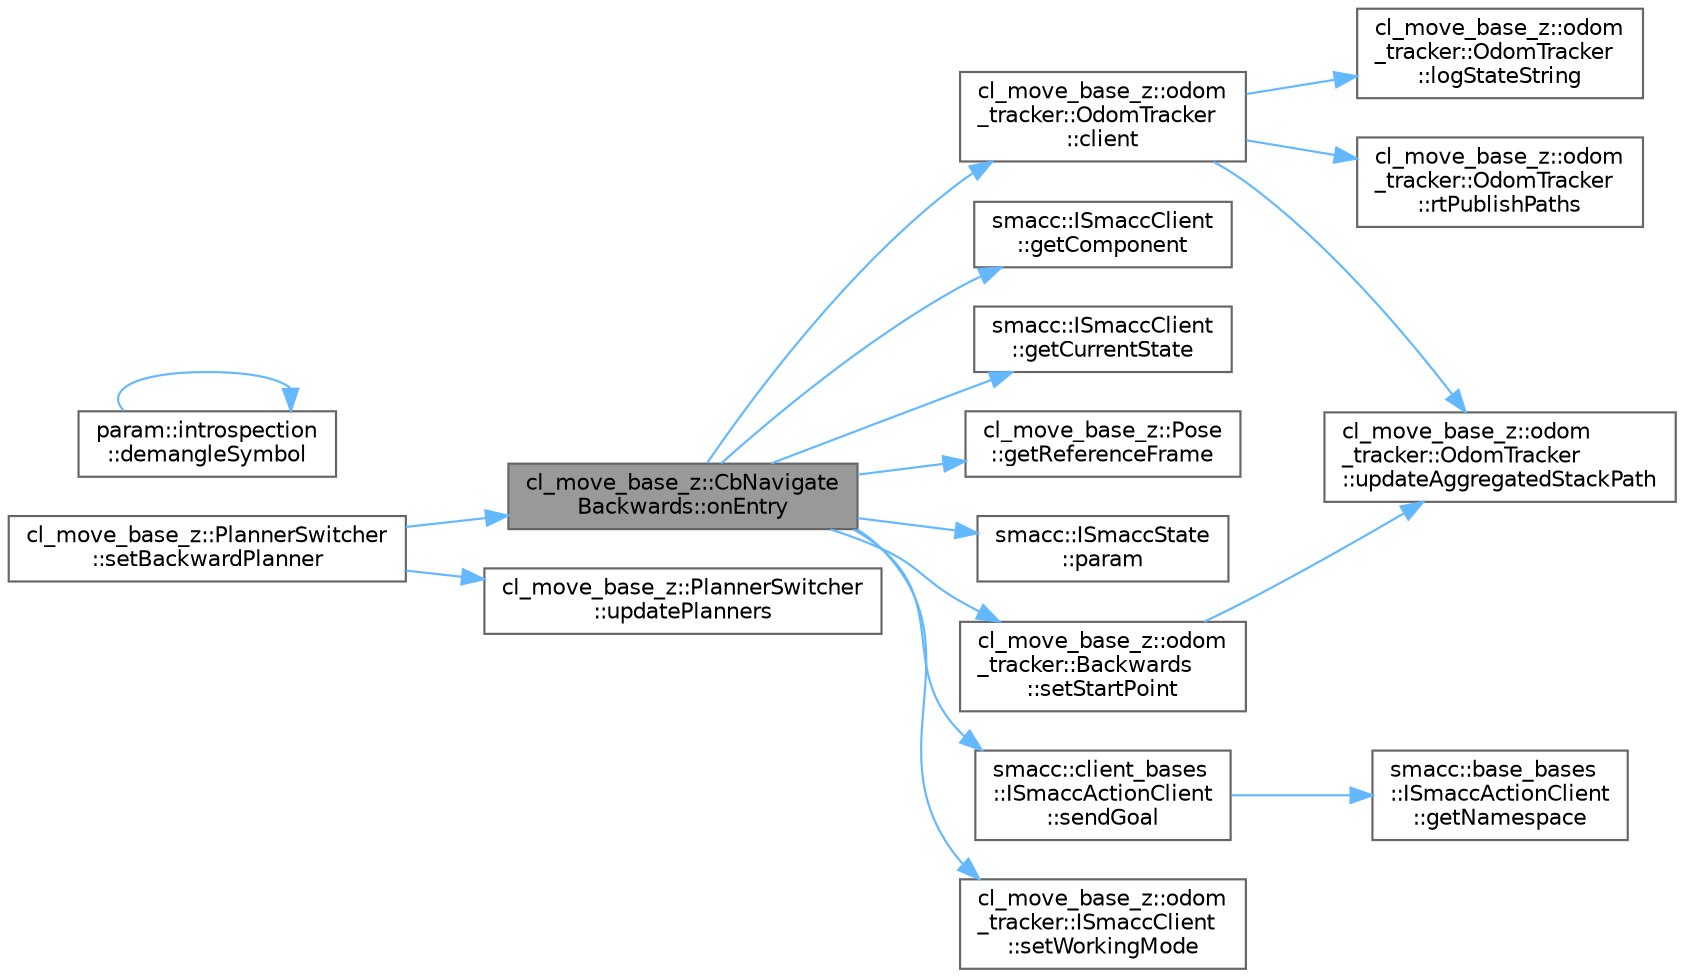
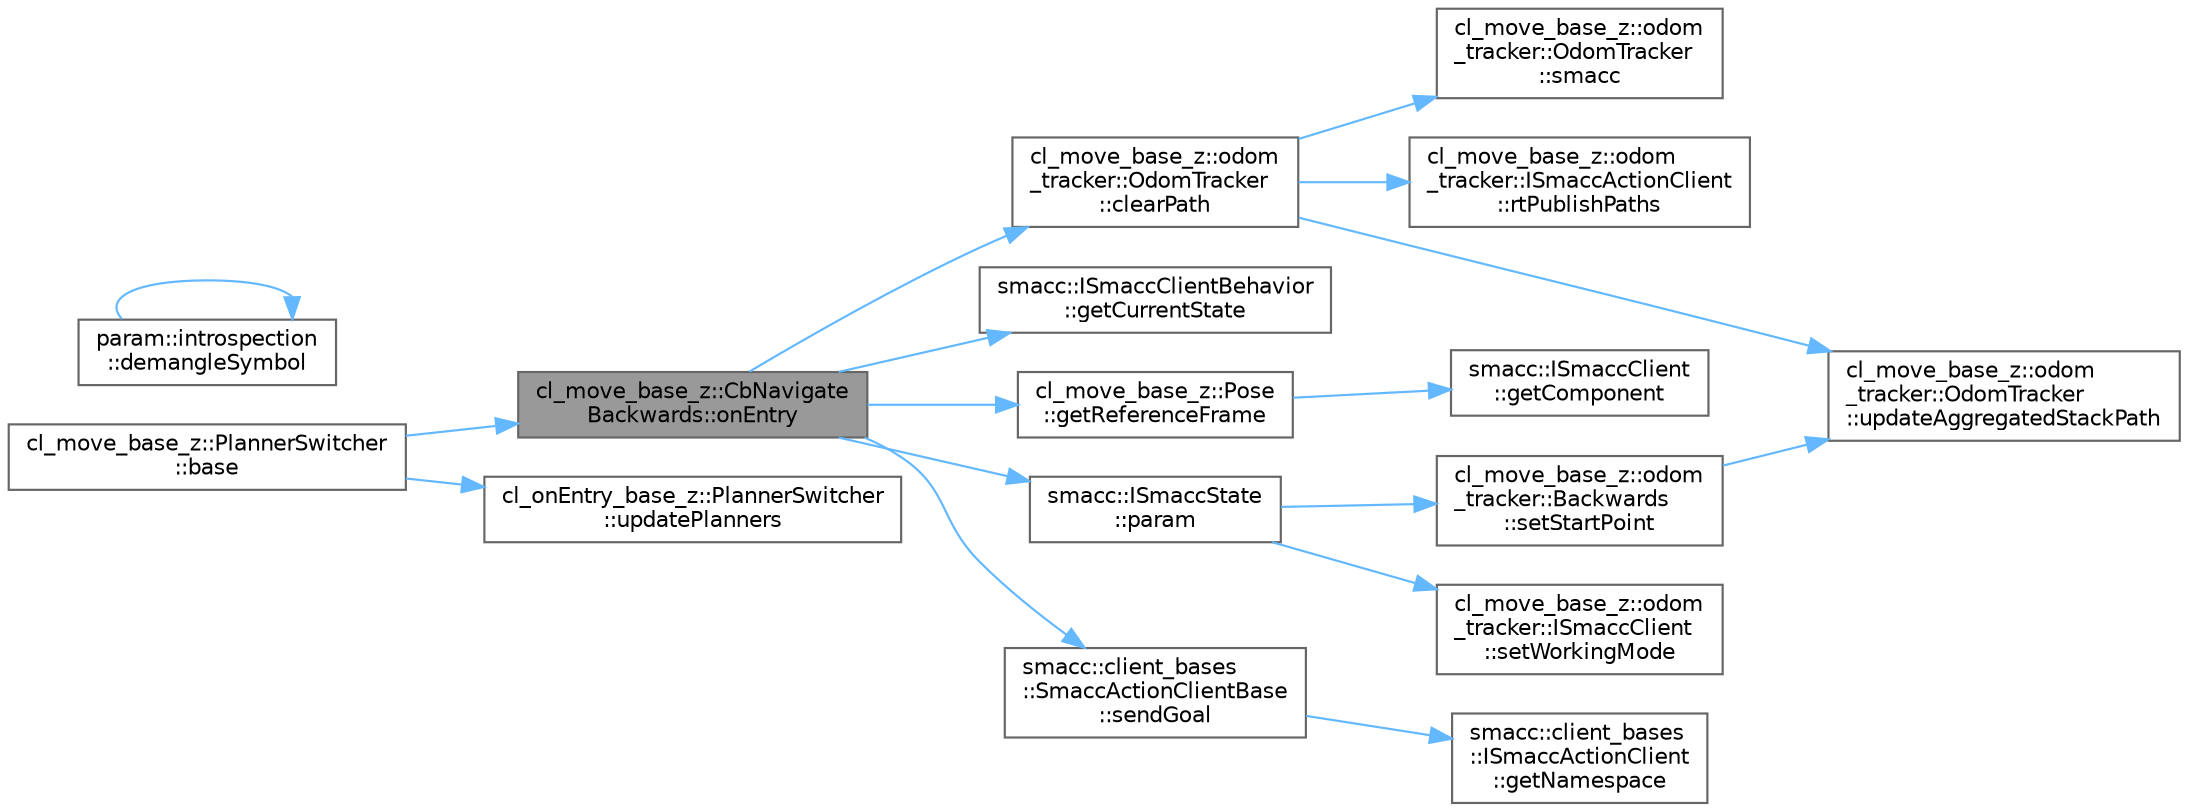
node "cl_move_base_z::odom _tracker::OdomTracker ::logStateString": label "cl_move_base_z::odom _tracker::OdomTracker ::logStateString" -> "cl_move_base_z::odom _tracker::OdomTracker ::smacc"
node "cl_move_base_z::odom _tracker::OdomTracker ::client": label "cl_move_base_z::odom _tracker::OdomTracker ::client" -> "cl_move_base_z::odom _tracker::OdomTracker ::clearPath"
node "cl_move_base_z::odom _tracker::OdomTracker ::rtPublishPaths": label "cl_move_base_z::odom _tracker::OdomTracker ::rtPublishPaths" -> "cl_move_base_z::odom _tracker::ISmaccActionClient ::rtPublishPaths"
node "smacc::ISmaccClient ::getCurrentState": label "smacc::ISmaccClient ::getCurrentState" -> "smacc::ISmaccClientBehavior ::getCurrentState"
edge "cl_move_base_z::CbNavigate Backwards::onEntry" -> "smacc::ISmaccClient ::getComponent": now "cl_move_base_z::Pose ::getReferenceFrame" -> "smacc::ISmaccClient ::getComponent"
node "cl_move_base_z::PlannerSwitcher ::setBackwardPlanner": label "cl_move_base_z::PlannerSwitcher ::setBackwardPlanner" -> "cl_move_base_z::PlannerSwitcher ::base"
edge "cl_move_base_z::CbNavigate Backwards::onEntry" -> "cl_move_base_z::odom _tracker::Backwards ::setStartPoint": now "smacc::ISmaccState ::param" -> "cl_move_base_z::odom _tracker::Backwards ::setStartPoint"
node "cl_move_base_z::PlannerSwitcher ::updatePlanners": label "cl_move_base_z::PlannerSwitcher ::updatePlanners" -> "cl_onEntry_base_z::PlannerSwitcher ::updatePlanners"
edge "cl_move_base_z::CbNavigate Backwards::onEntry" -> "cl_move_base_z::odom _tracker::ISmaccClient ::setWorkingMode": now "smacc::ISmaccState ::param" -> "cl_move_base_z::odom _tracker::ISmaccClient ::setWorkingMode"
node "smacc::client_bases ::ISmaccActionClient ::sendGoal": label "smacc::client_bases ::ISmaccActionClient ::sendGoal" -> "smacc::client_bases ::SmaccActionClientBase ::sendGoal"
node "smacc::base_bases ::ISmaccActionClient ::getNamespace": label "smacc::base_bases ::ISmaccActionClient ::getNamespace" -> "smacc::client_bases ::ISmaccActionClient ::getNamespace"
